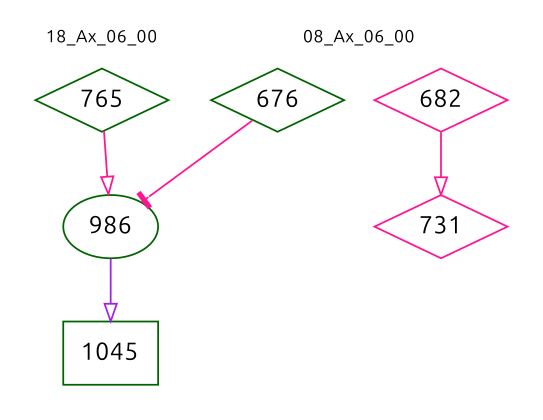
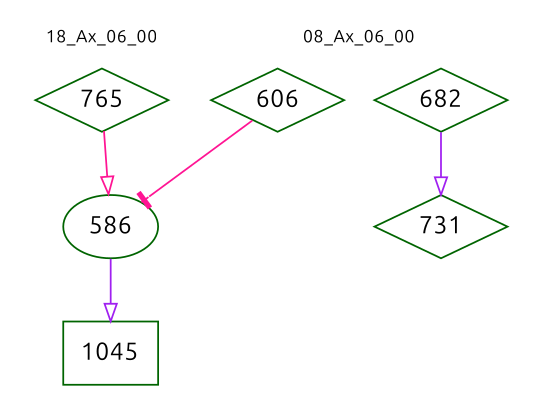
node "676": label "676" -> "606"
node "682": color deeppink -> darkgreen
edge "682" -> "731": color deeppink -> purple
node "986": label "986" -> "586"
node "731": color deeppink -> darkgreen
